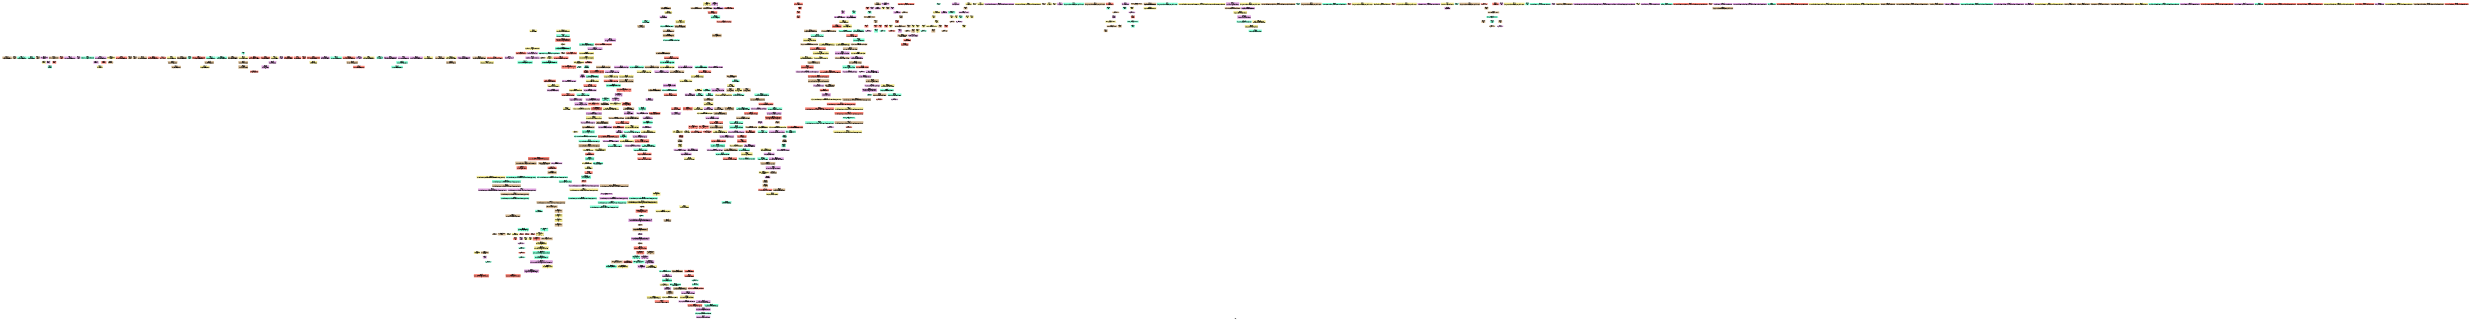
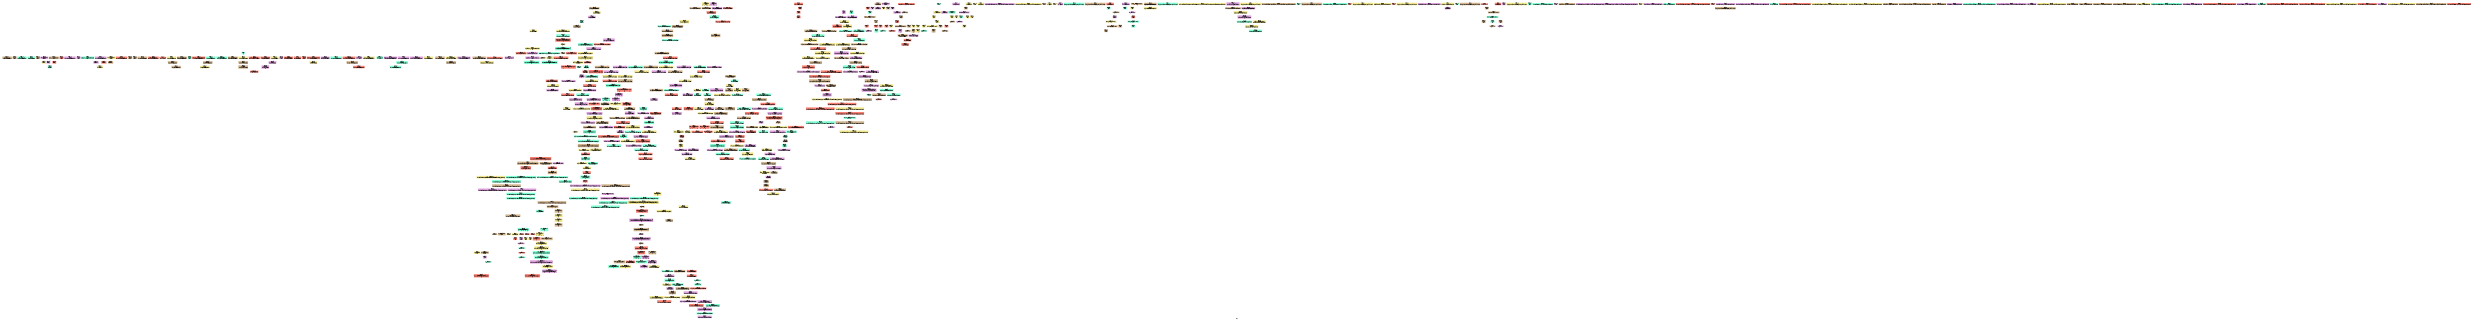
node "NodeID: 199": text "_ZNSt6vectorIiSaIiEEixEm" -> "_ZNSt6only"
node "NodeID: 483": fillcolor tan -> aquamarine
